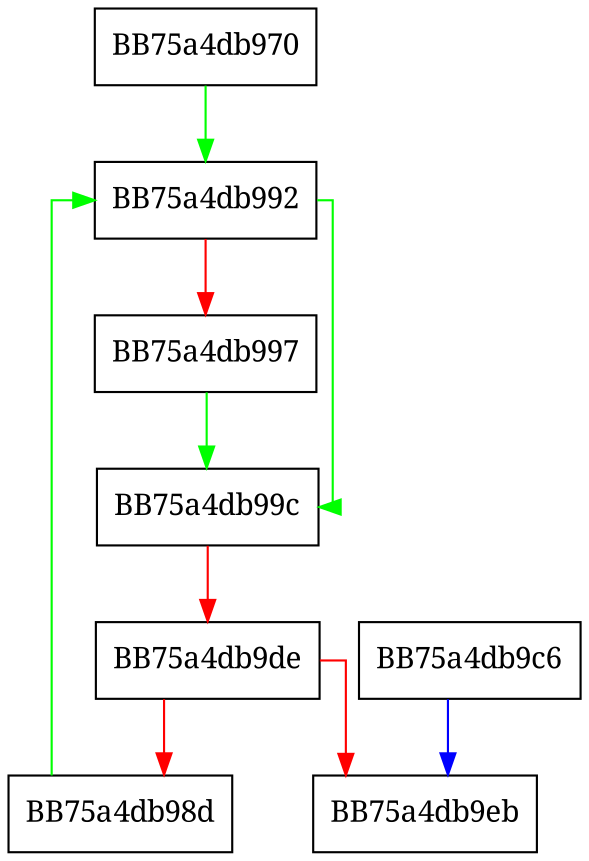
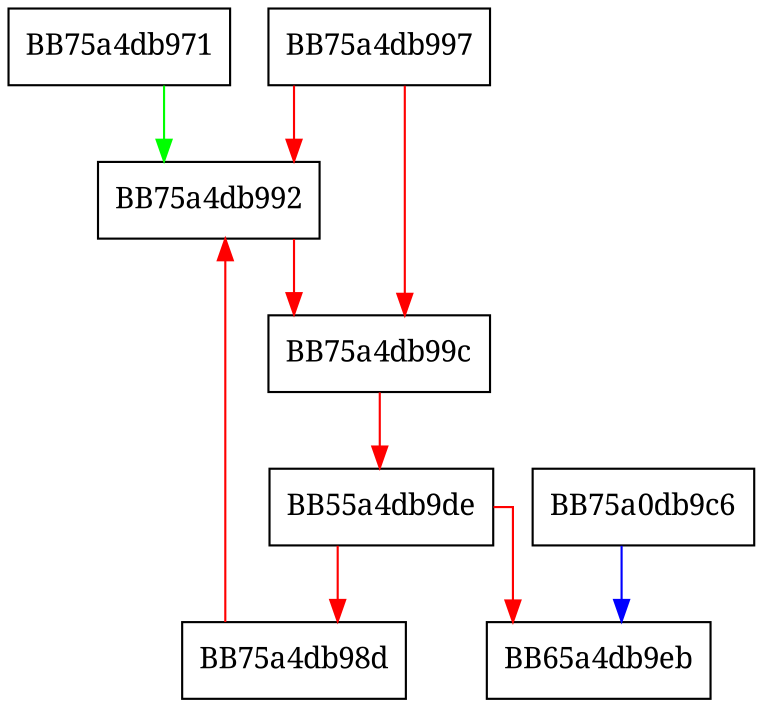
node "BB75a4db970": label "BB75a4db970" -> "BB75a4db971"
edge "BB75a4db992" -> "BB75a4db997": reversed
edge "BB75a4db992" -> "BB75a4db99c": color green -> red
edge "BB75a4db997" -> "BB75a4db99c": color green -> red
edge "BB75a4db98d" -> "BB75a4db992": color green -> red
node "BB75a4db9de": label "BB75a4db9de" -> "BB55a4db9de"
node "BB75a4db9c6": label "BB75a4db9c6" -> "BB75a0db9c6"
node "BB75a4db9eb": label "BB75a4db9eb" -> "BB65a4db9eb"
